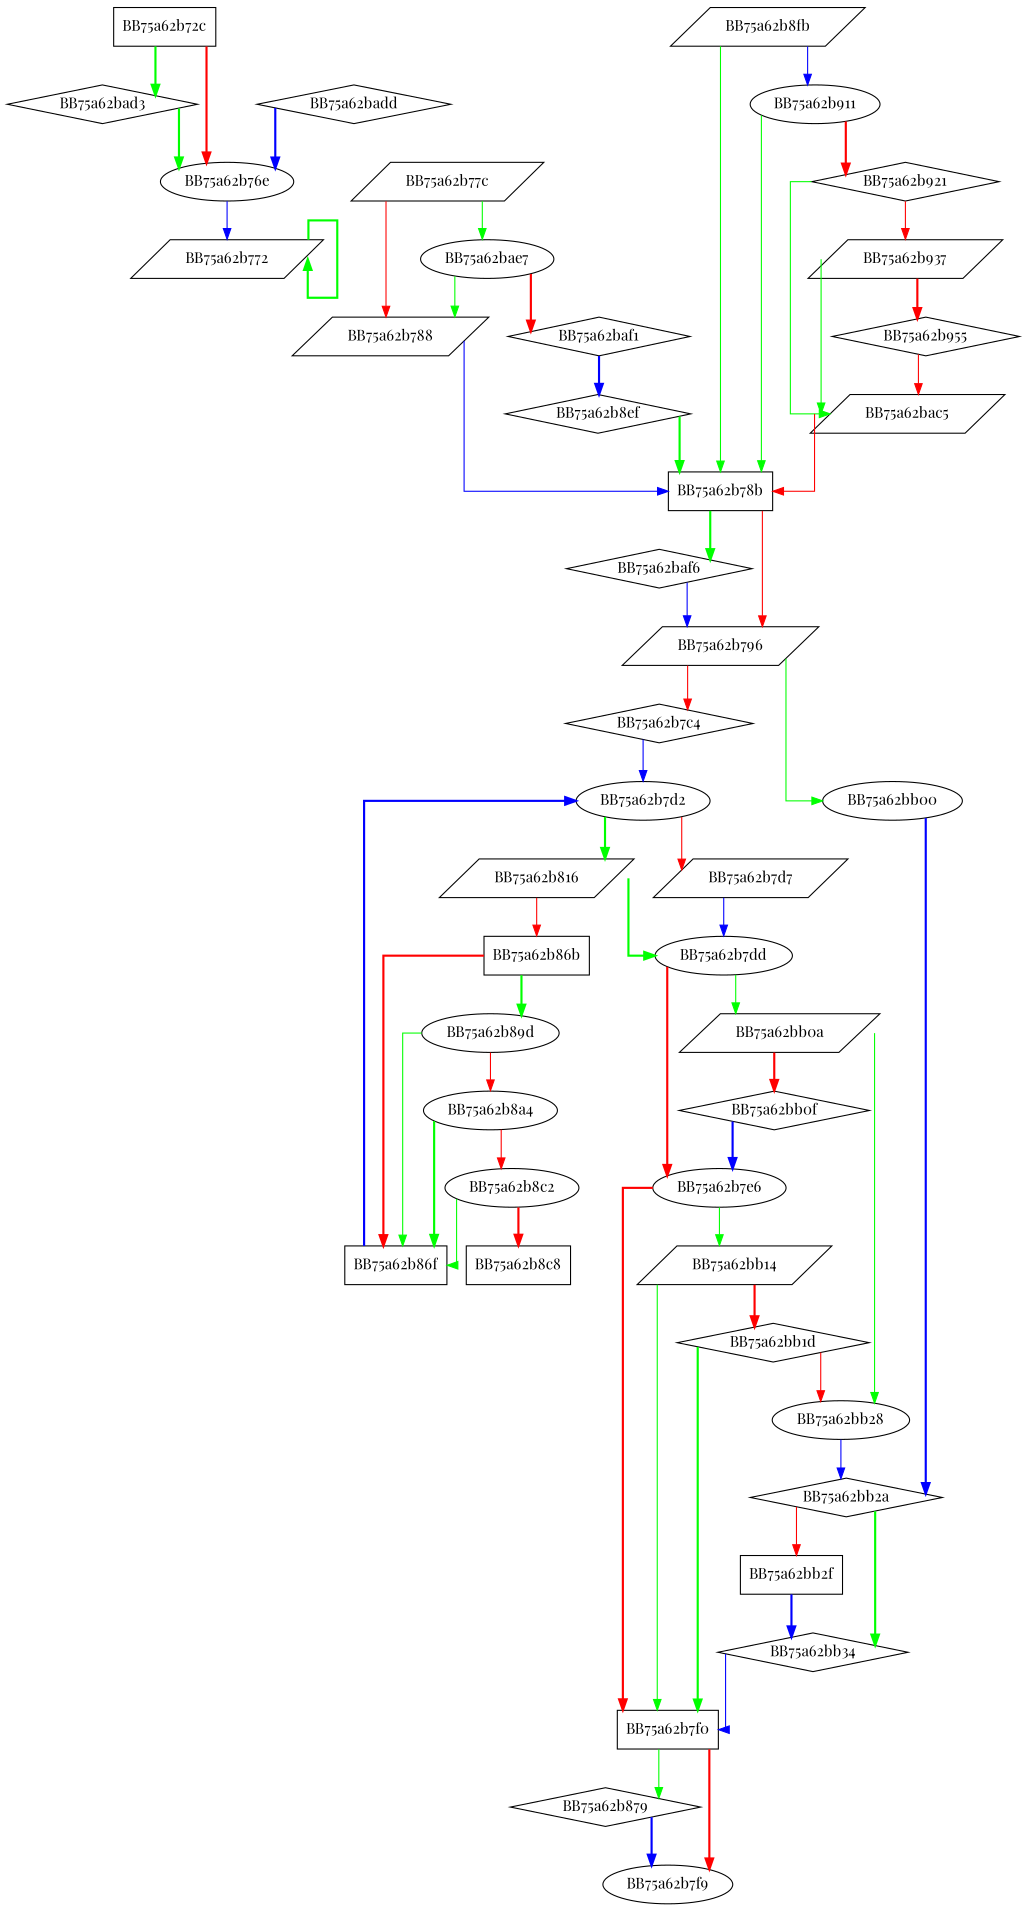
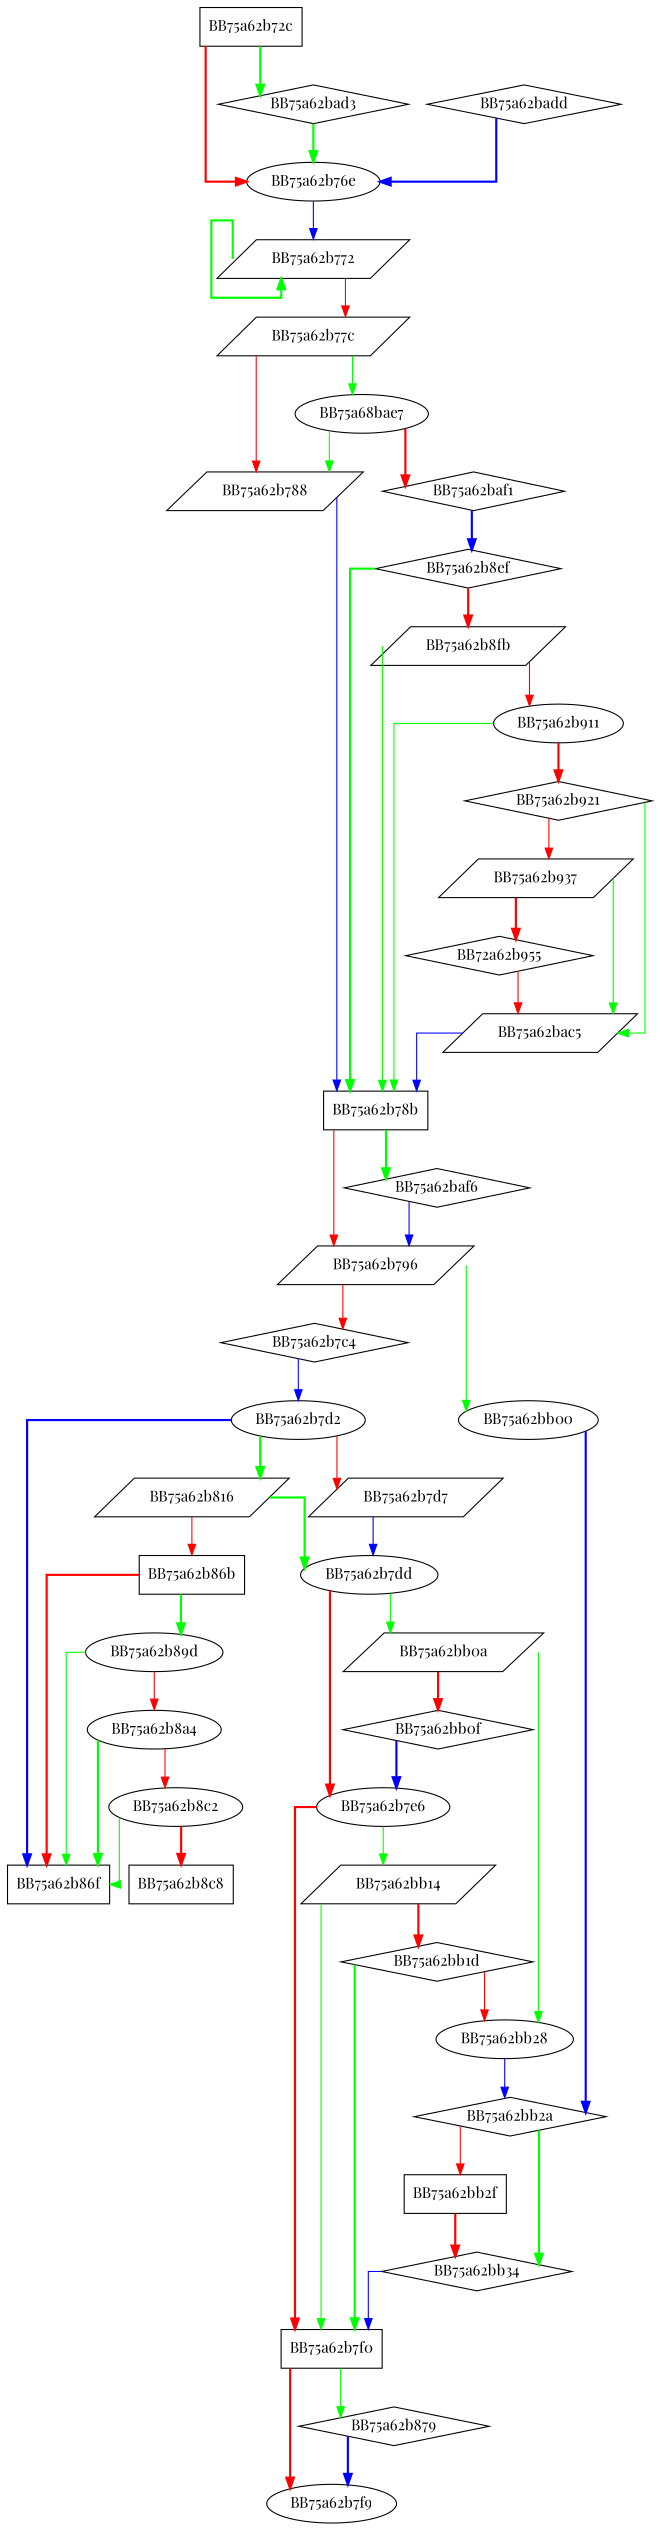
edge "BB75a62b8fb" -> "BB75a62b911": color blue -> red
node "BB75a62bae7": label "BB75a62bae7" -> "BB75a68bae7"
edge "BB75a62b772" -> "BB75a62b77c": added
node "BB75a62b955": label "BB75a62b955" -> "BB72a62b955"
edge "BB75a62bac5" -> "BB75a62b78b": color red -> blue
edge "BB75a62b8ef" -> "BB75a62b8fb": added
edge "BB75a62b86f" -> "BB75a62b7d2": reversed
edge "BB75a62bb2f" -> "BB75a62bb34": color blue -> red
